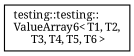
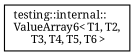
node "testing::testing:: ValueArray6< T1, T2, T3, T4, T5, T6 >": label "testing::testing:: ValueArray6< T1, T2, T3, T4, T5, T6 >" -> "testing::internal:: ValueArray6< T1, T2, T3, T4, T5, T6 >"
